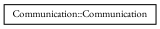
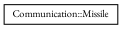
node "Communication::Communication": label "Communication::Communication" -> "Communication::Missile"
